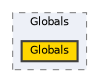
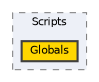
cluster "Globals": label "Globals" -> "Scripts"
